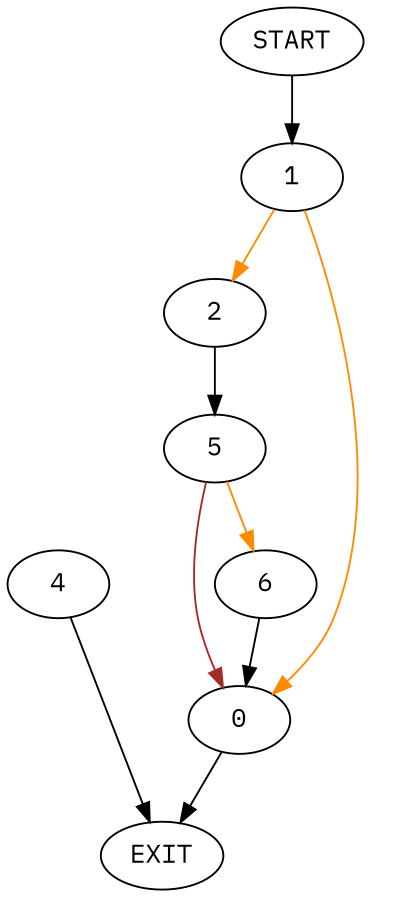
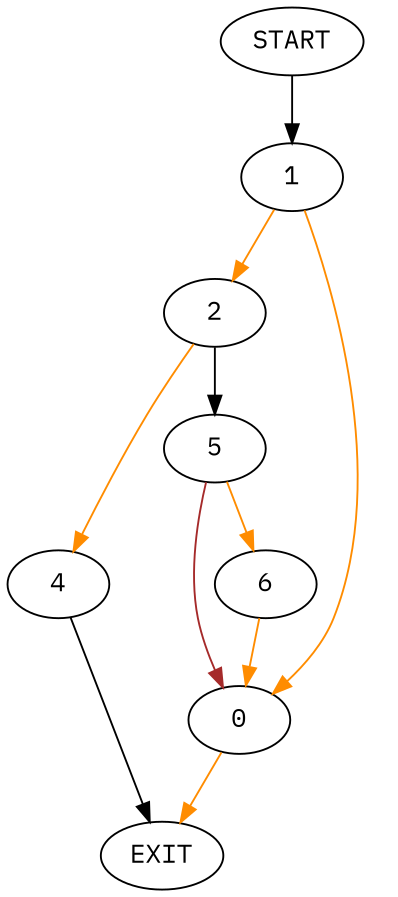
edge "2" -> "4": added
edge "6" -> "0": color black -> darkorange
edge "0" -> "EXIT": color black -> darkorange
